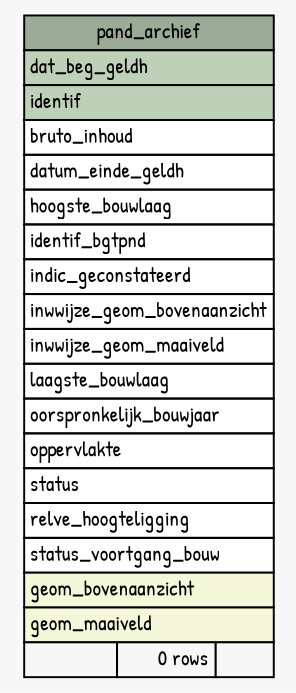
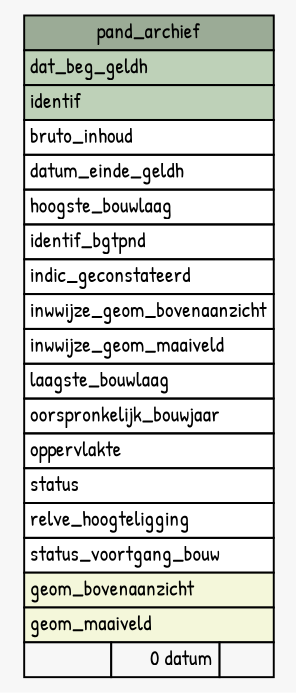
node "pand_archief": text "0 rows" -> "0 datum"
